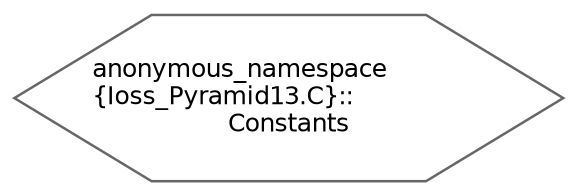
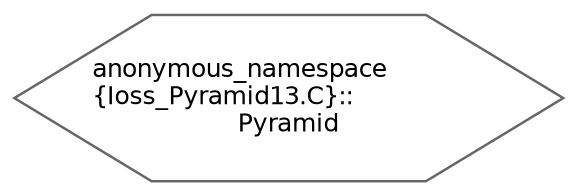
node "anonymous_namespace {Ioss_Pyramid13.C}:: Constants": label "anonymous_namespace {Ioss_Pyramid13.C}:: Constants" -> "anonymous_namespace {Ioss_Pyramid13.C}:: Pyramid"
